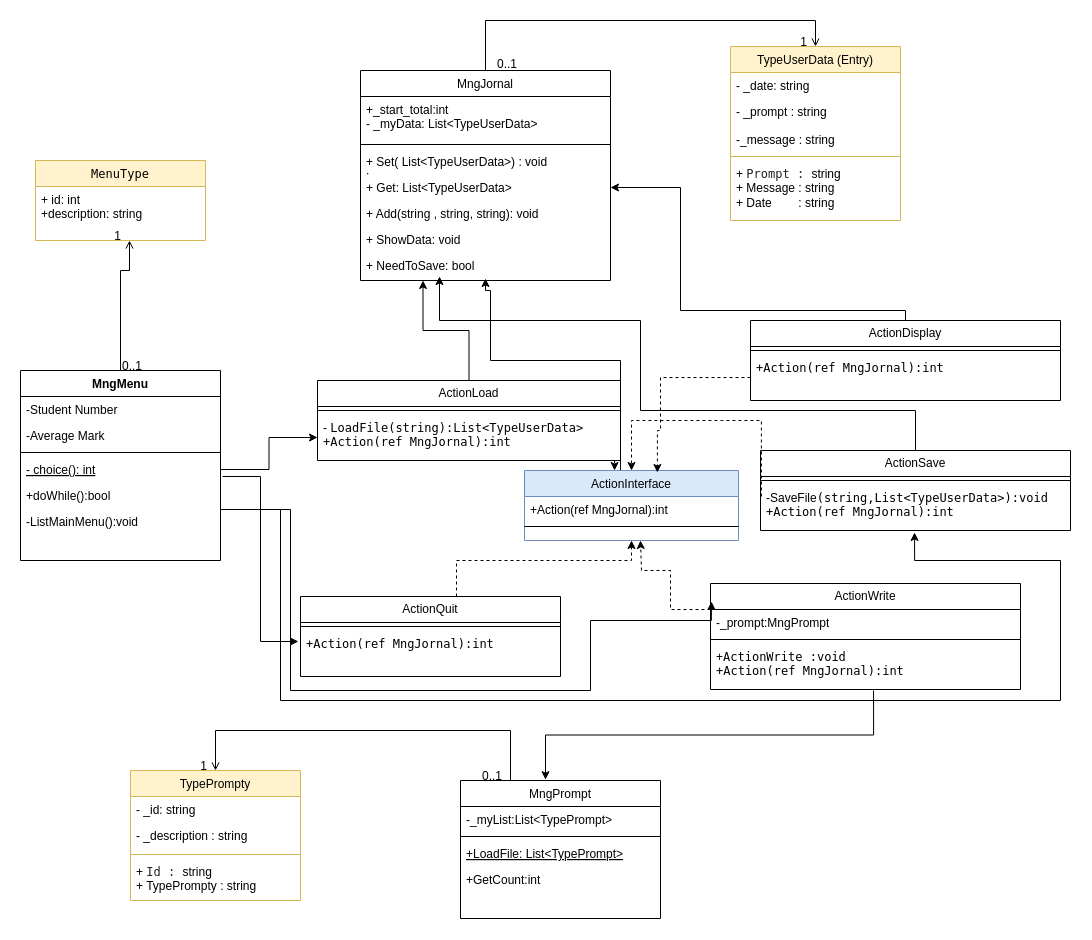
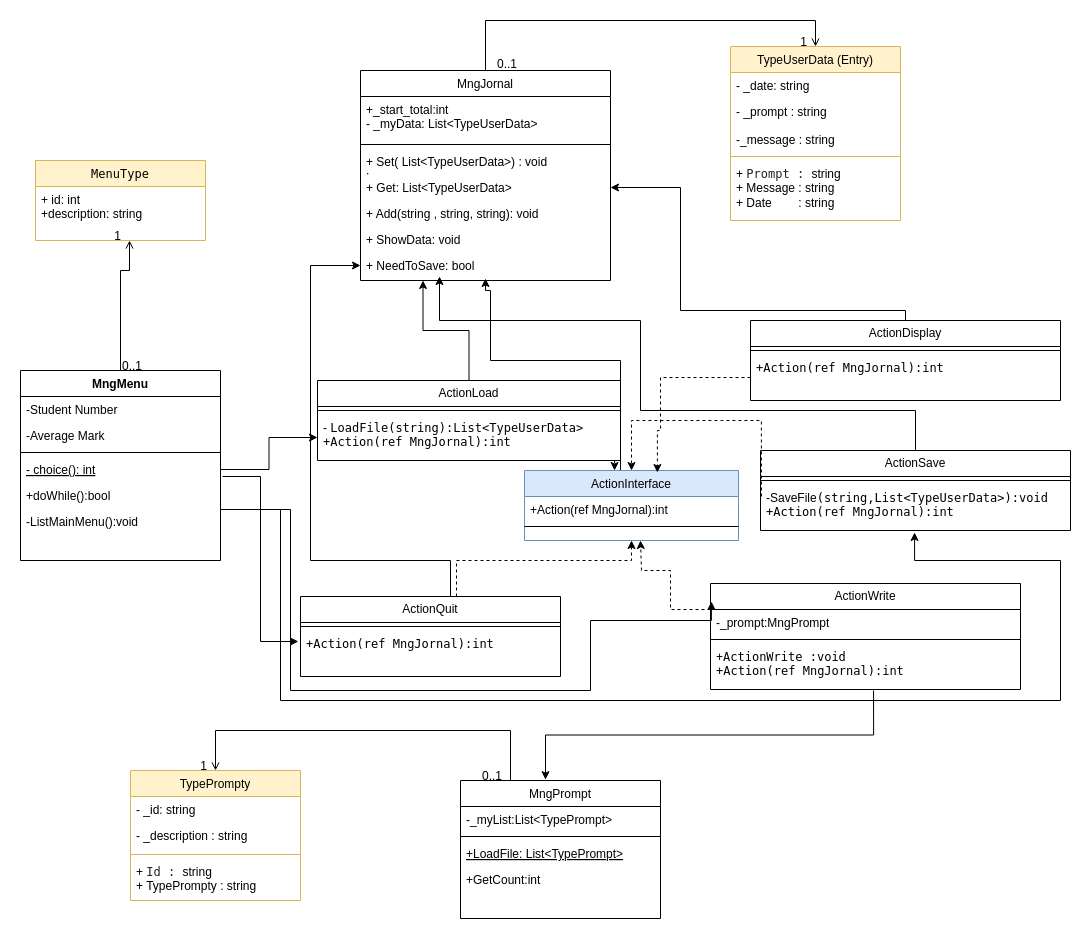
edge "ActionQuit" -> "+ NeedToSave: bool": added
